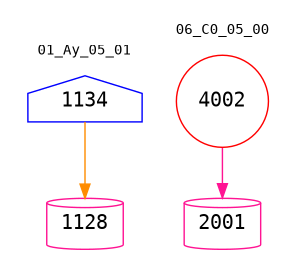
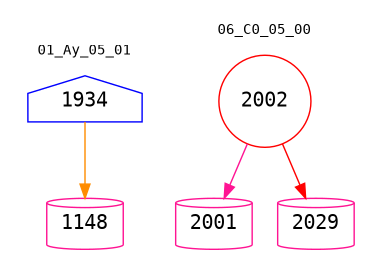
node "1134": label "1134" -> "1934"
node "4002": label "4002" -> "2002"
node "1128": label "1128" -> "1148"
node "2029": added
